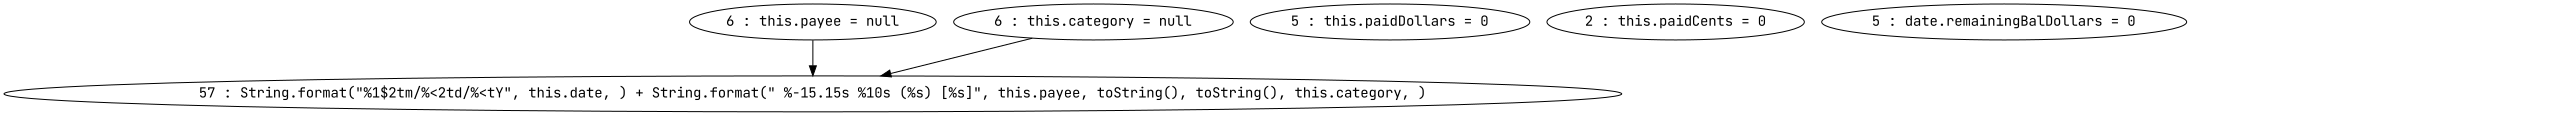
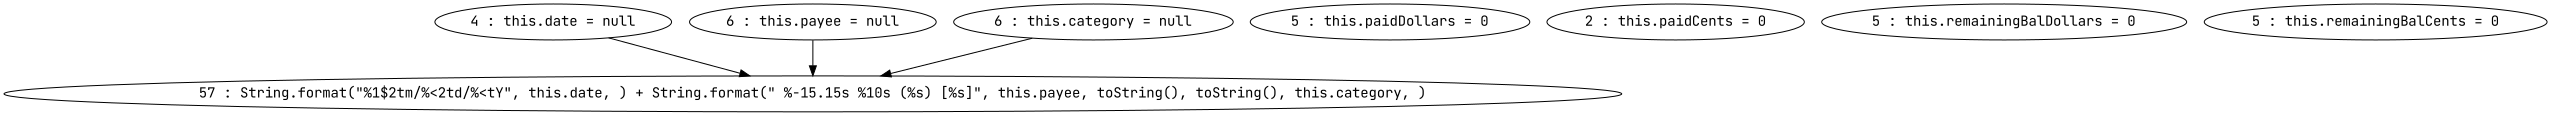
node "4 : this.date = null": added
node "5 : date.remainingBalDollars = 0": label "5 : date.remainingBalDollars = 0" -> "5 : this.remainingBalDollars = 0"
node "5 : this.remainingBalCents = 0": added
